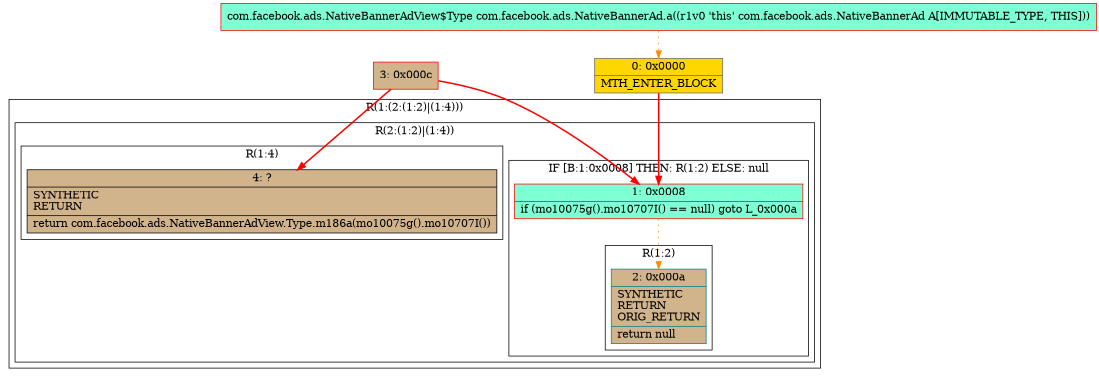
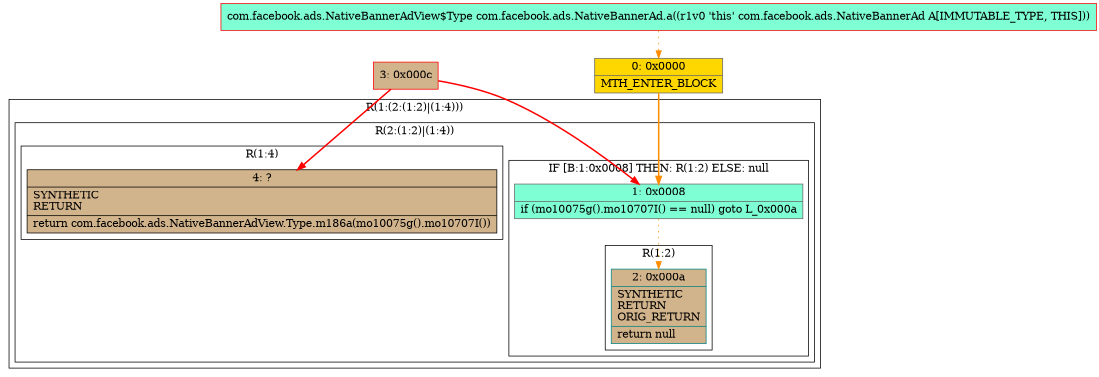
edge "0: 0x0000" -> "1: 0x0008": color red -> darkorange
node "1: 0x0008": color red -> gray40
